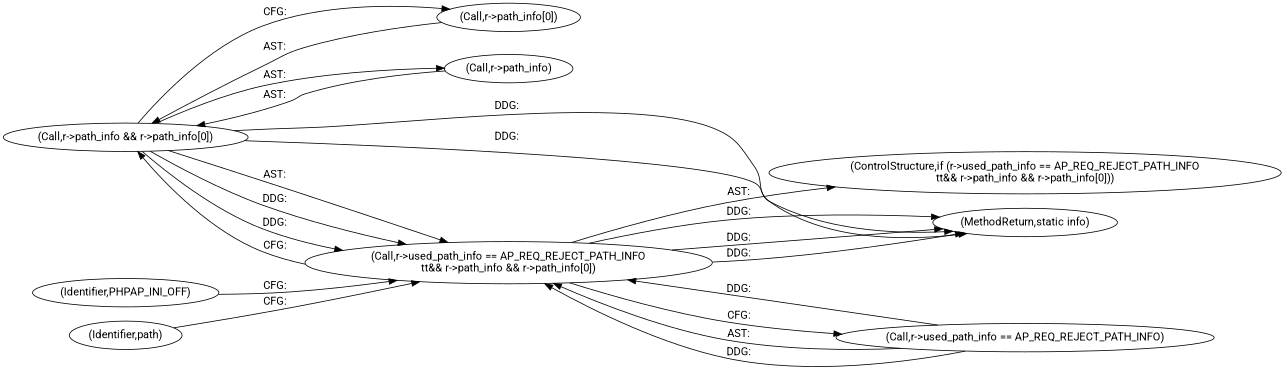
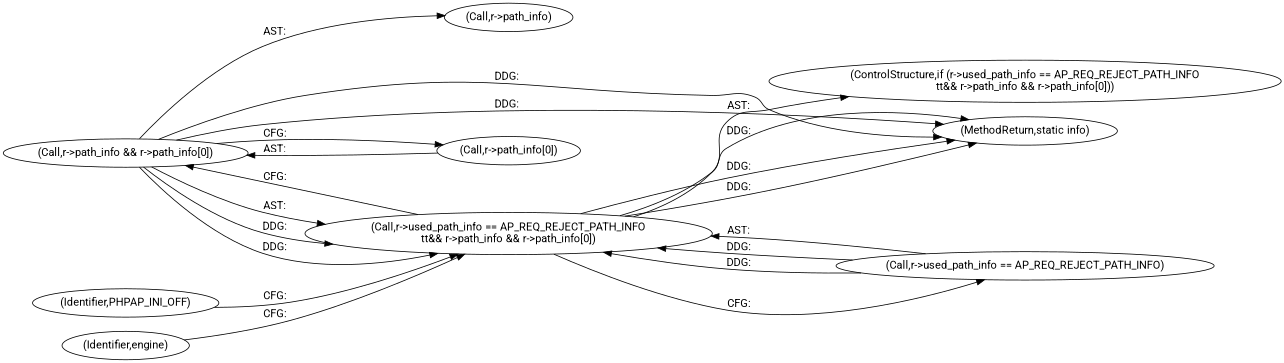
edge "(Call,r->path_info)" -> "(Call,r->path_info && r->path_info[0])": removed, label "AST:"
node "(Identifier,path)": label "(Identifier,path)" -> "(Identifier,engine)"
